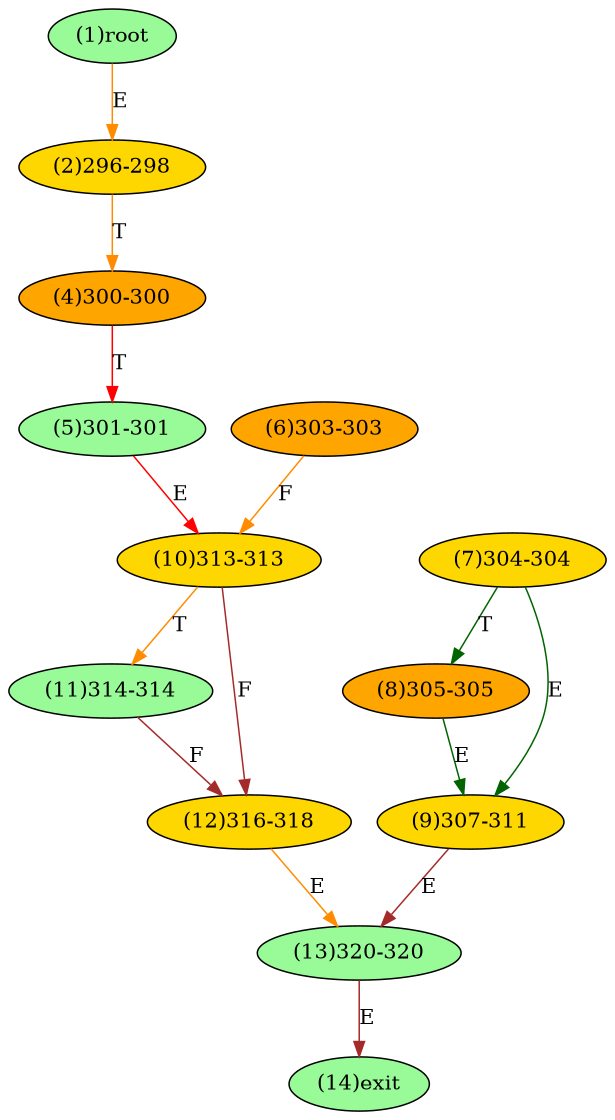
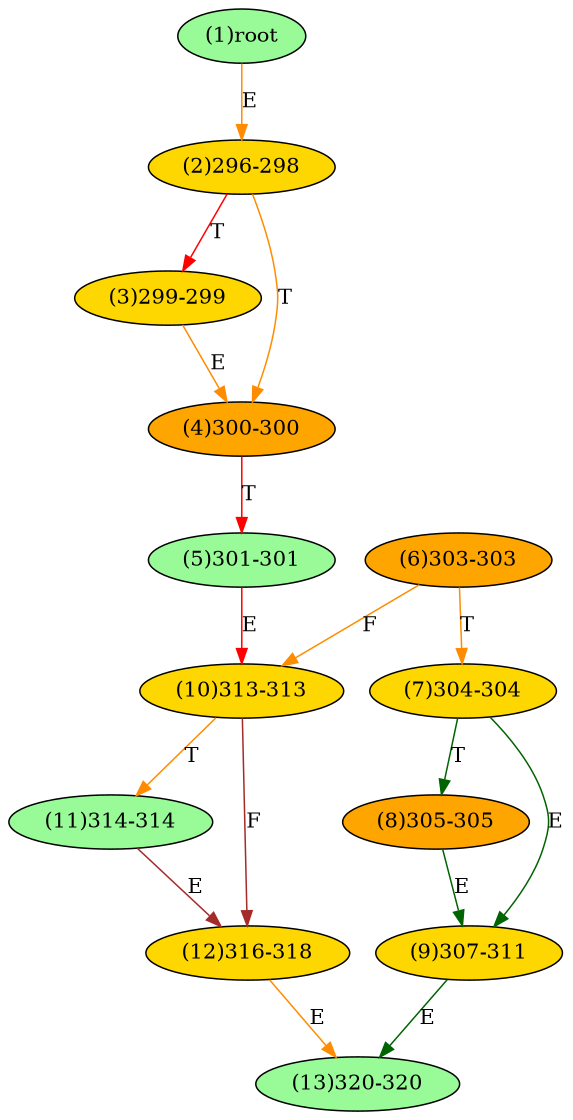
node "(3)299-299": added
edge "(6)303-303" -> "(7)304-304": added, label "T"
edge "(11)314-314" -> "(12)316-318": label "F" -> "E"
edge "(9)307-311" -> "(13)320-320": color brown -> darkgreen
node "(14)exit": removed
